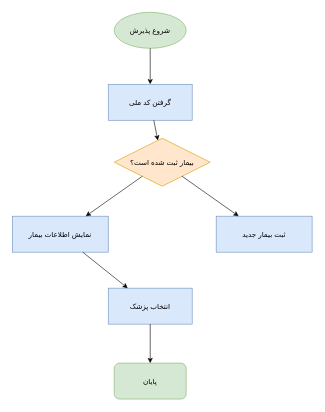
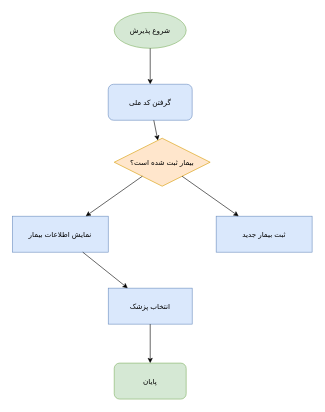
node "گرفتن کد ملی": shape rectangle -> rounded rectangle
